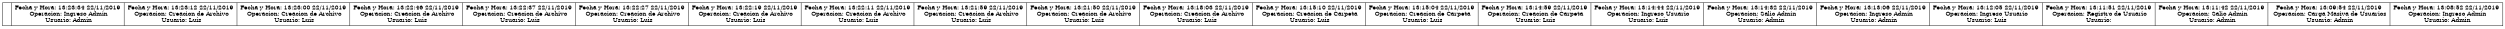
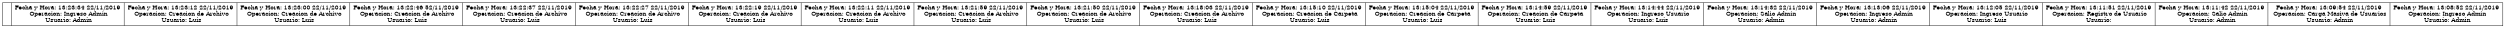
node "Fecha y Hora: 13:23:34 22/11/2019": text "Fecha y Hora: 13:22:46 22/11/2019" -> "Fecha y Hora: 13:22:46 52/11/2019"
